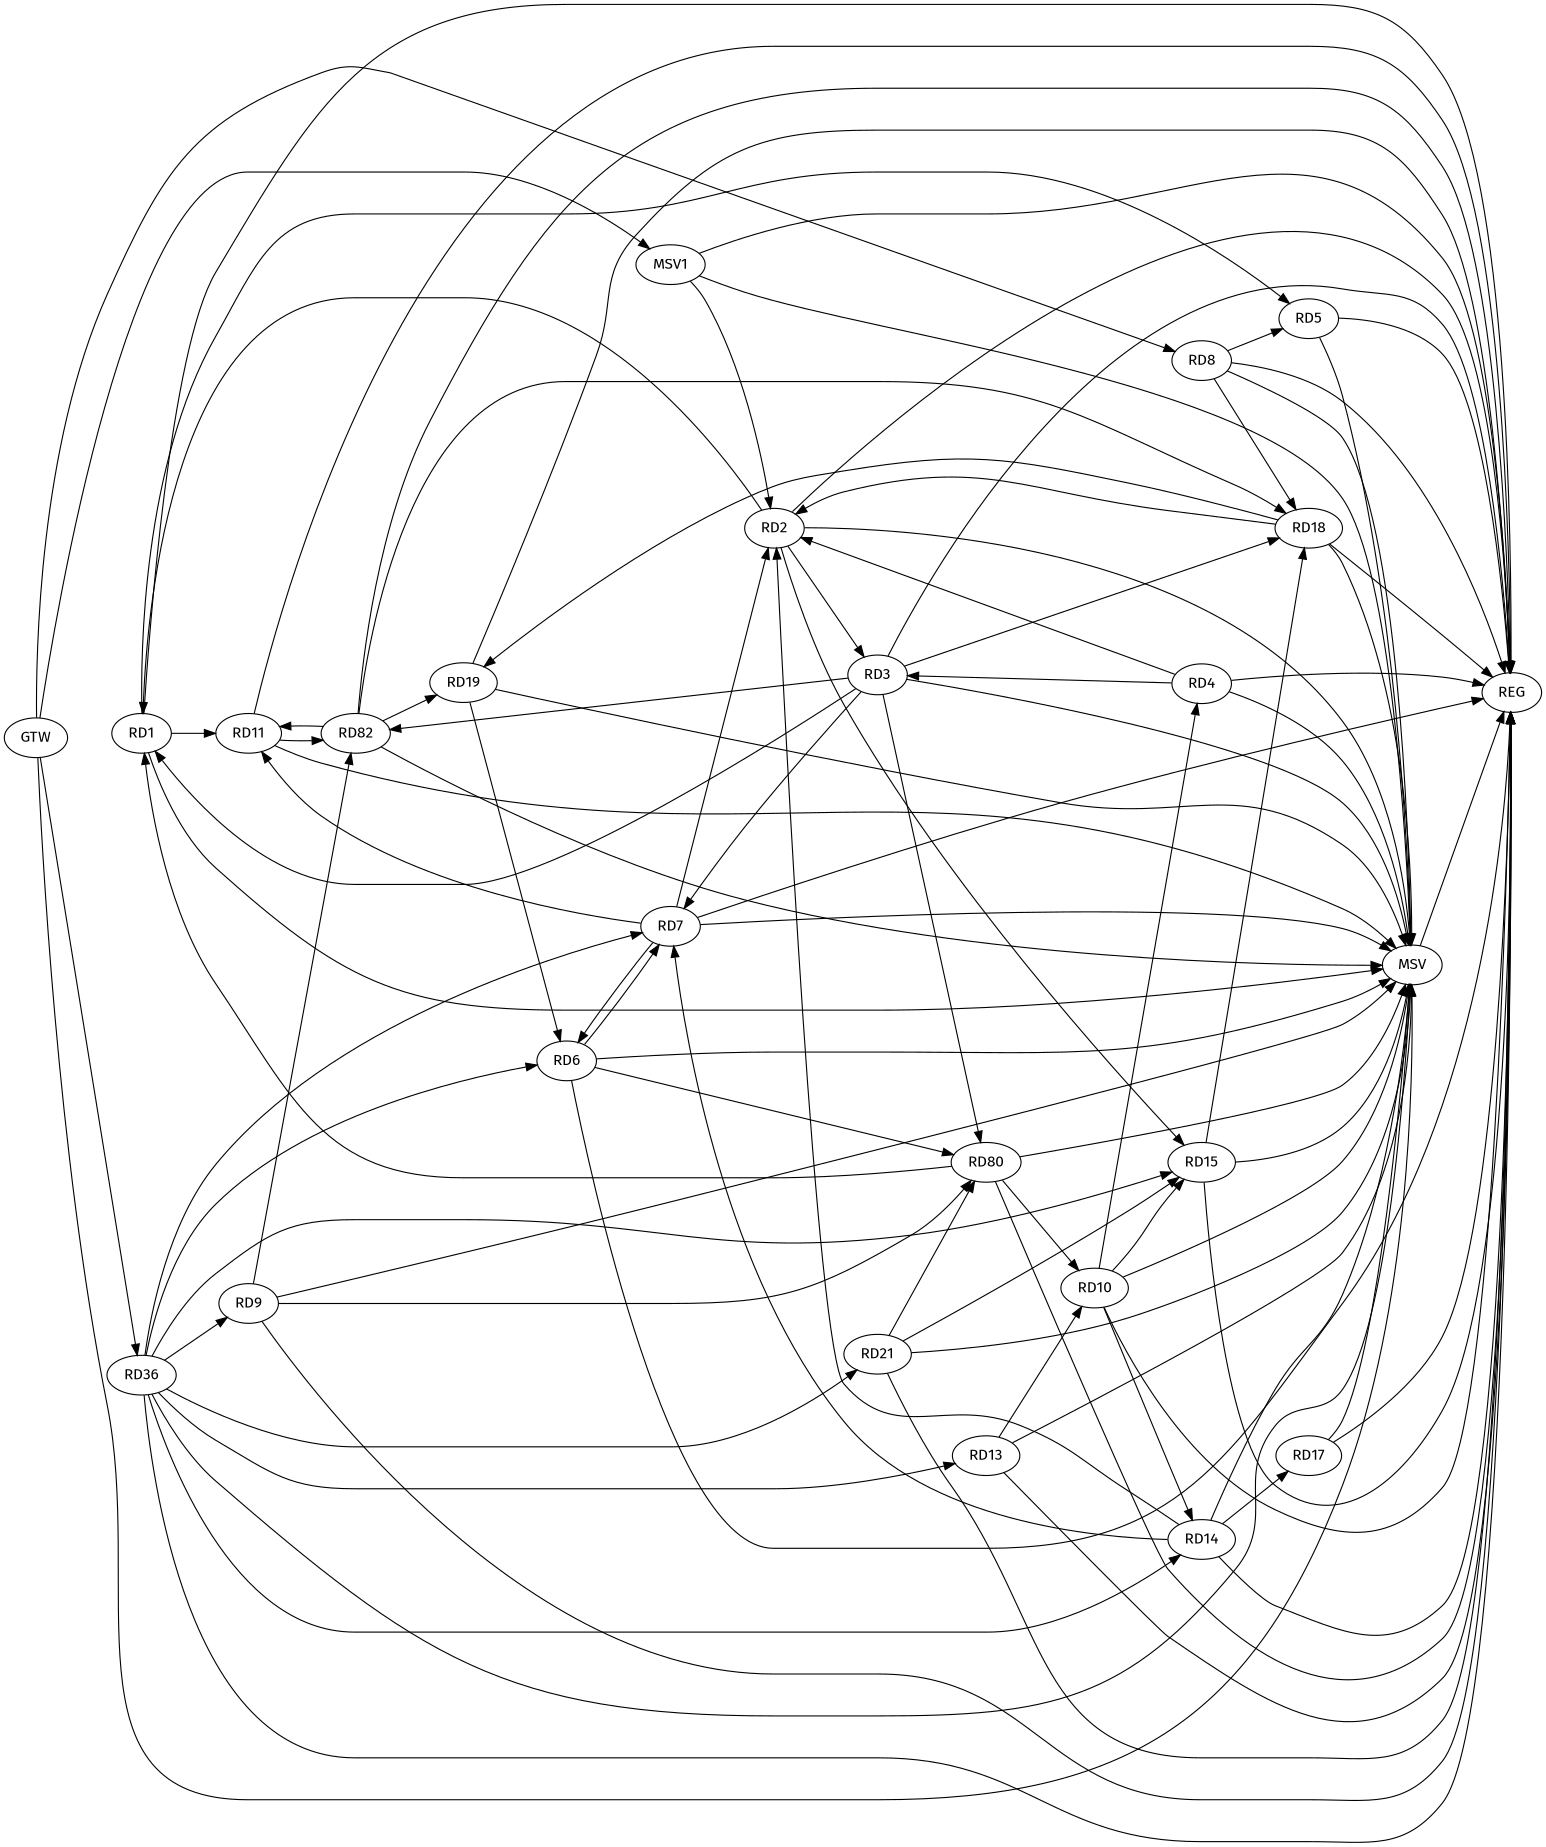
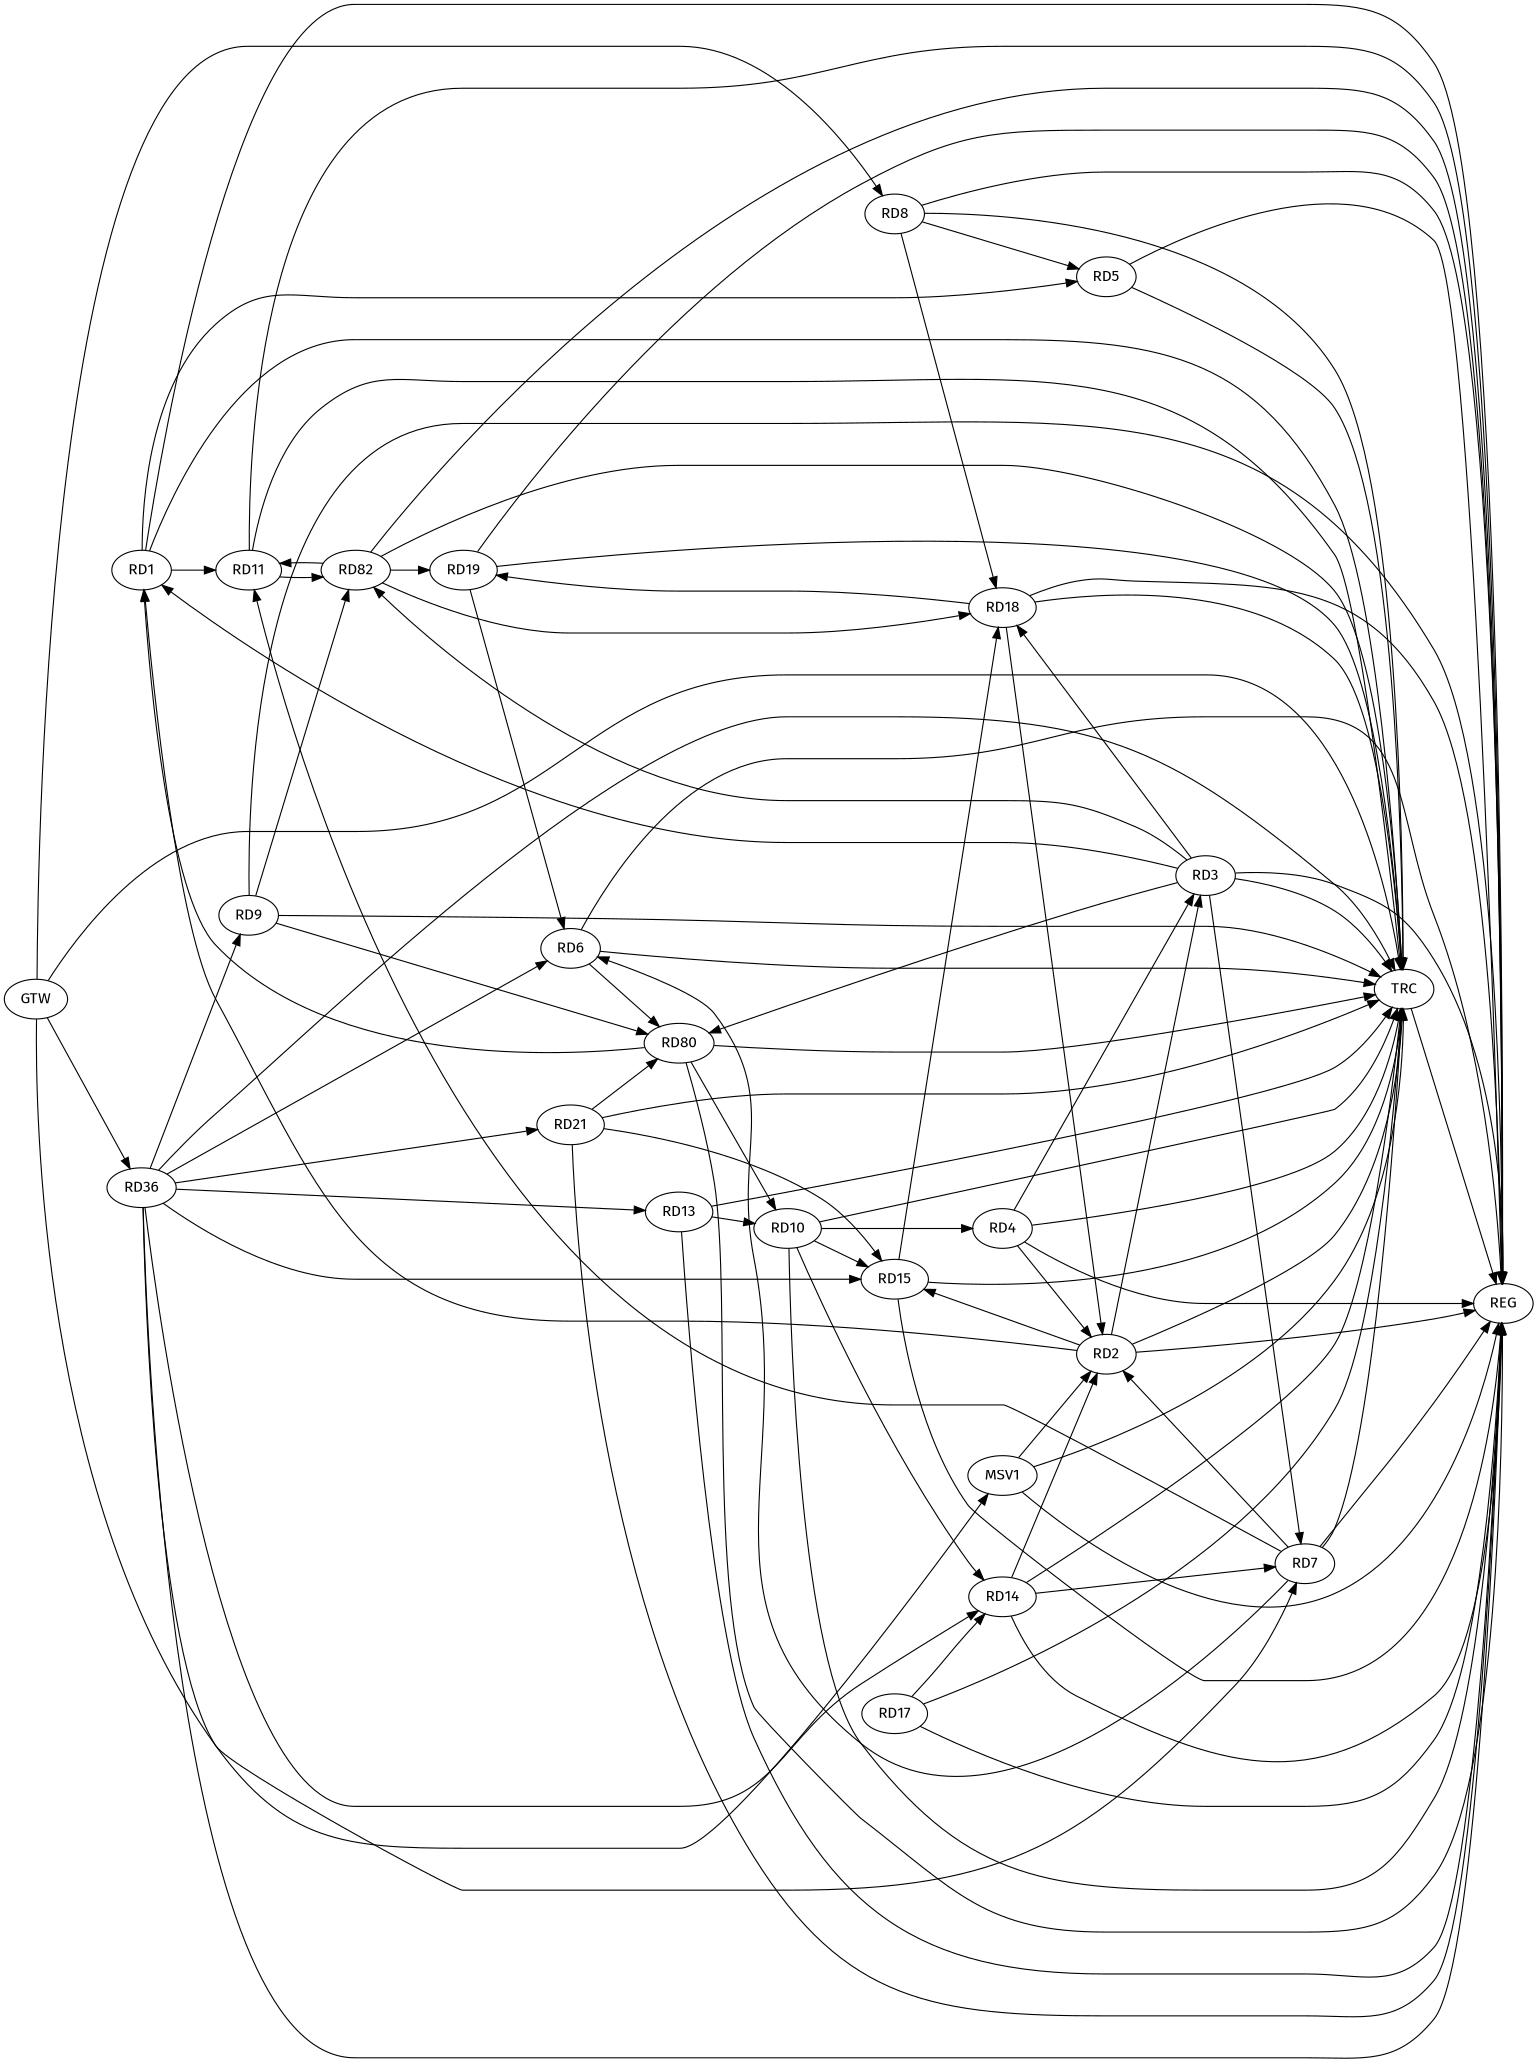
node "MSV": label "MSV" -> "TRC"
edge "RD6" -> "RD7": removed
edge "RD14" -> "RD17": reversed
